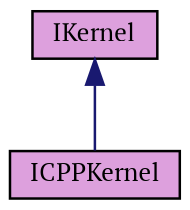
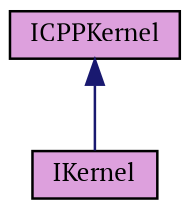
edge "ICPPKernel" -> "IKernel": reversed
